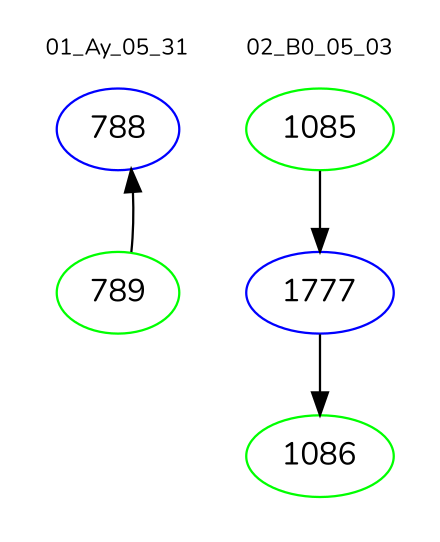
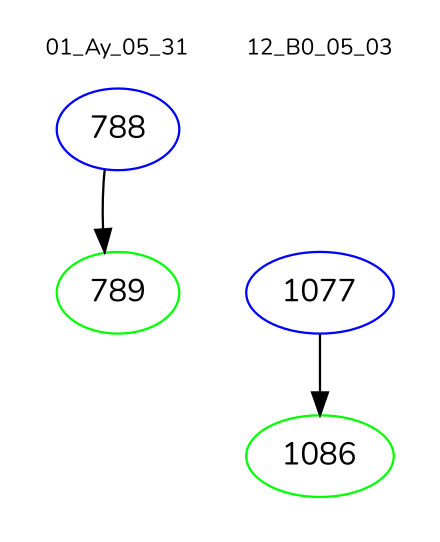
cluster "02_B0_05_03": label "02_B0_05_03" -> "12_B0_05_03"
node "1085": removed
edge "789" -> "788": reversed
node "1777": label "1777" -> "1077"
